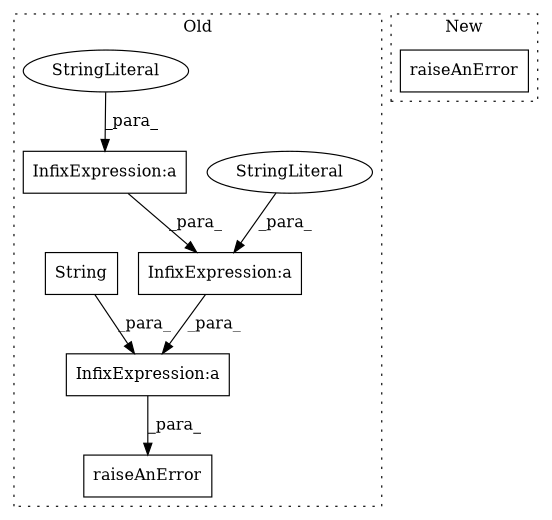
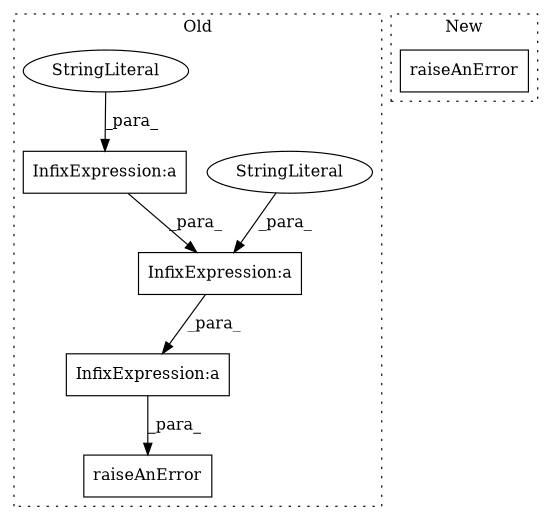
node "String": removed
